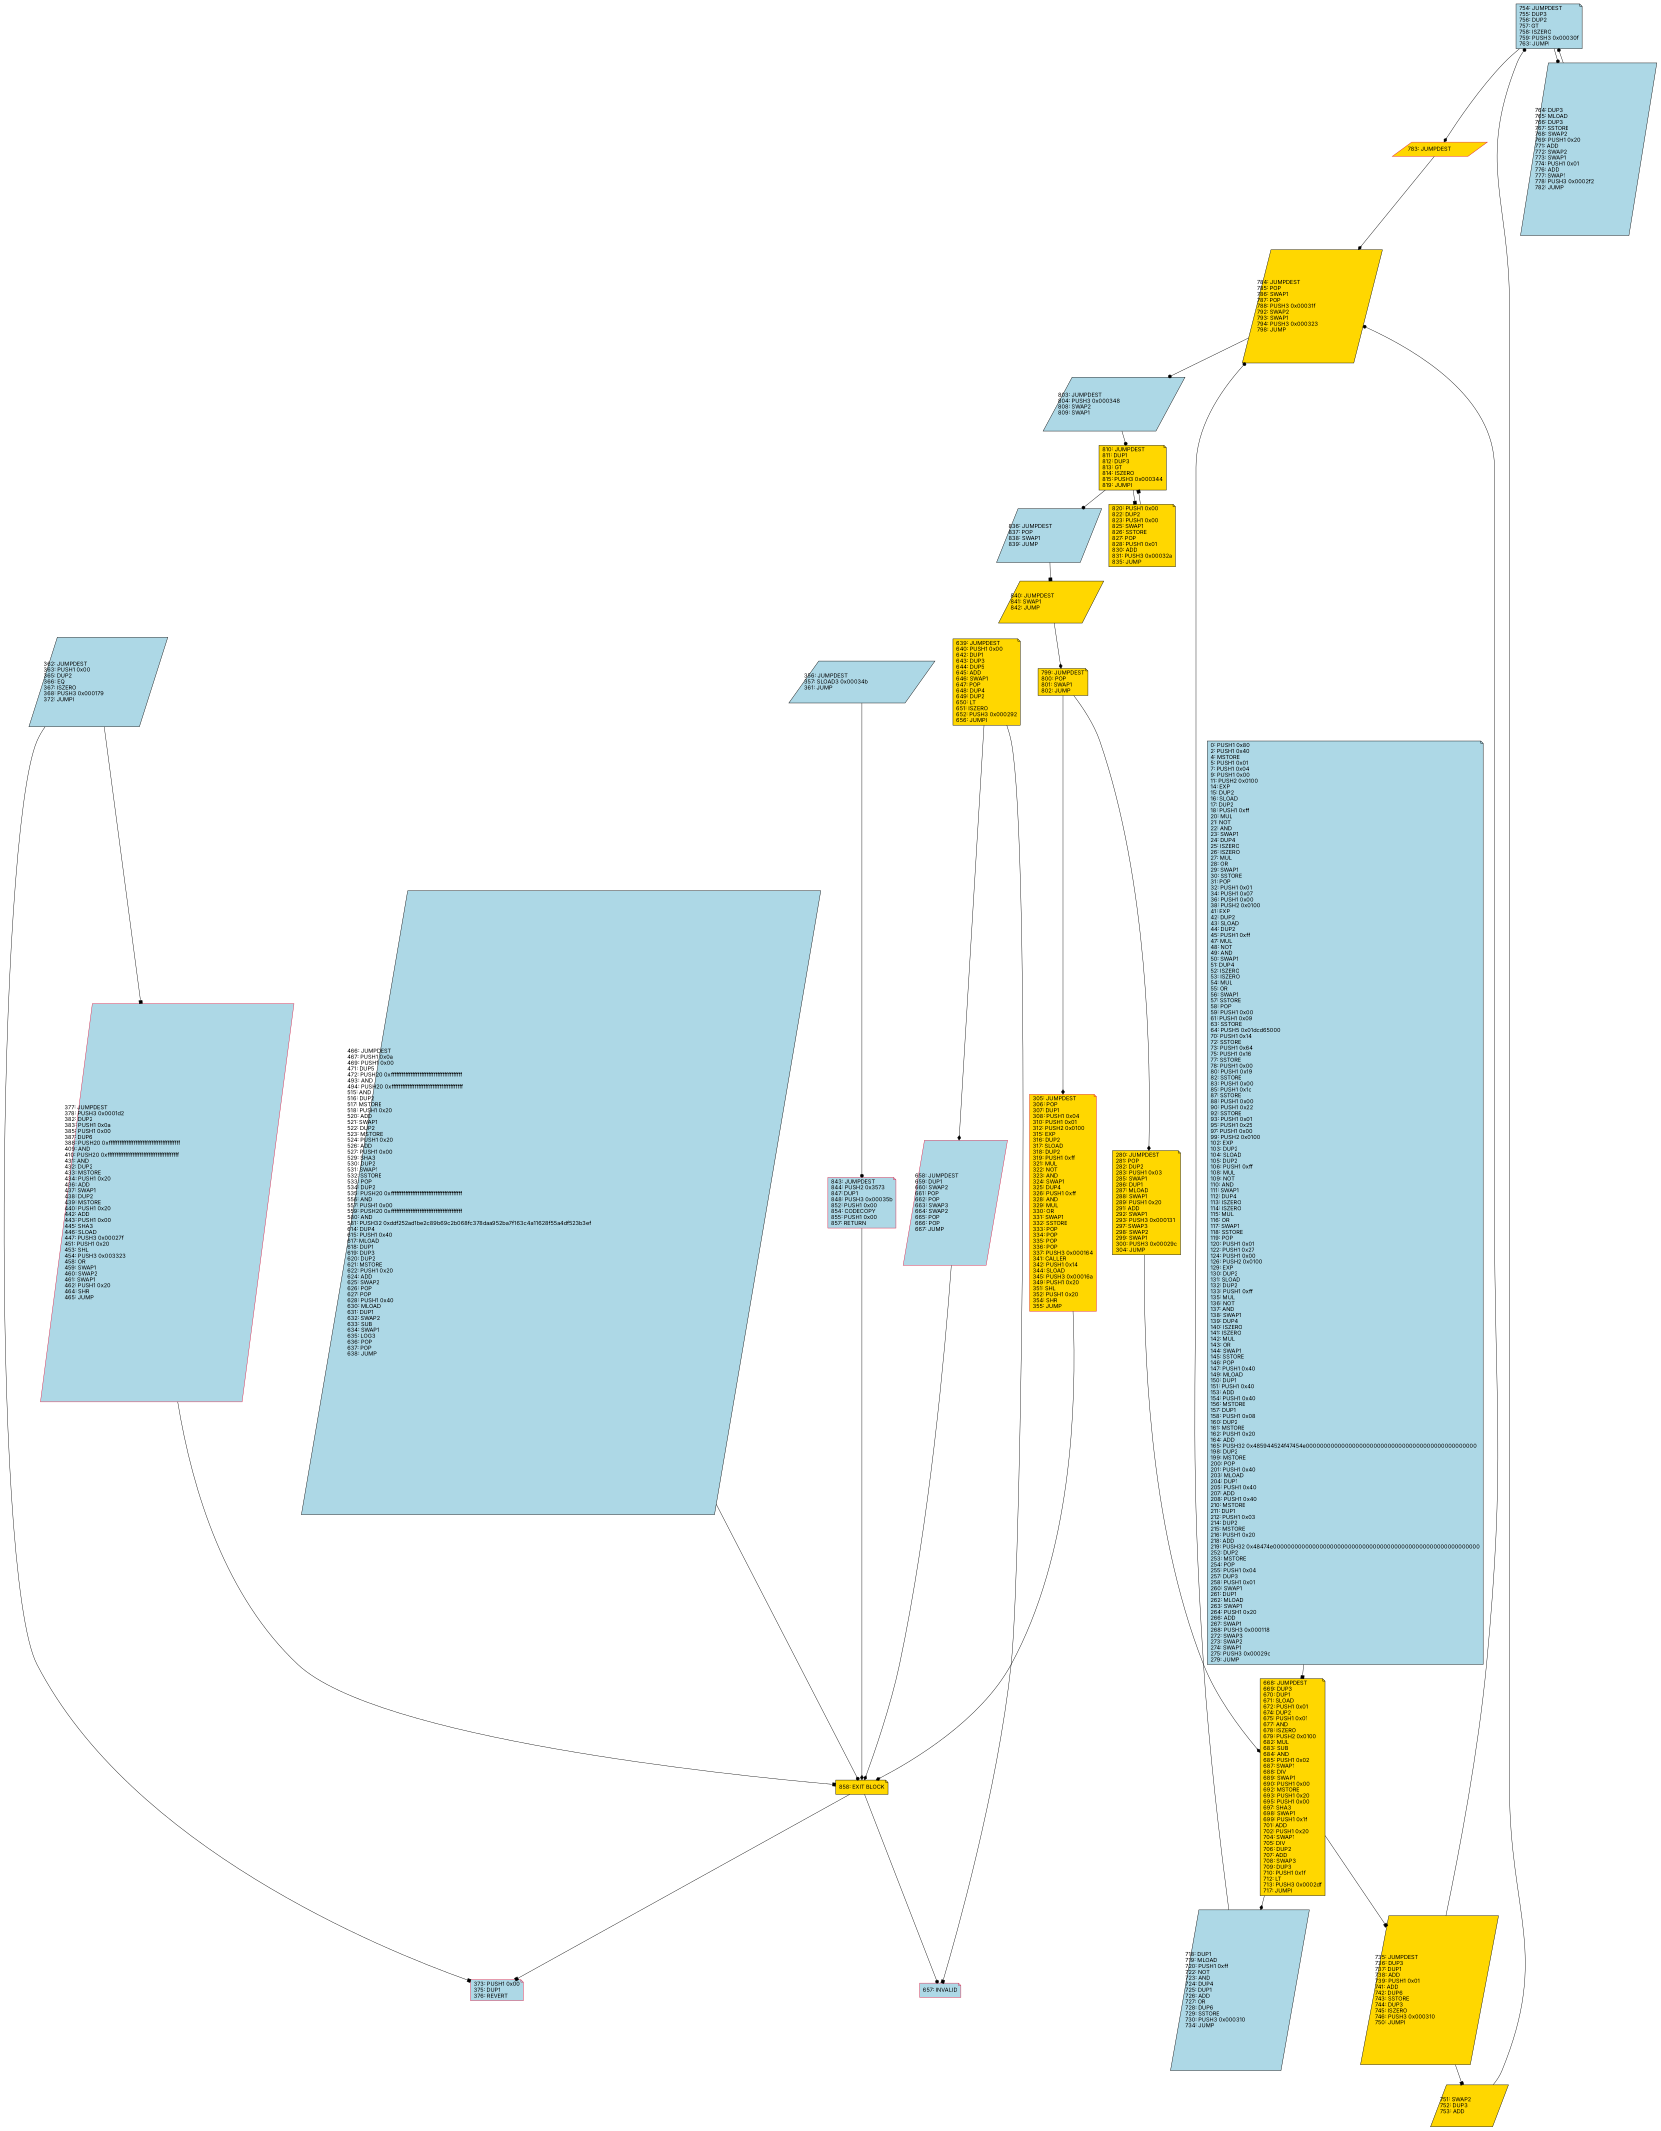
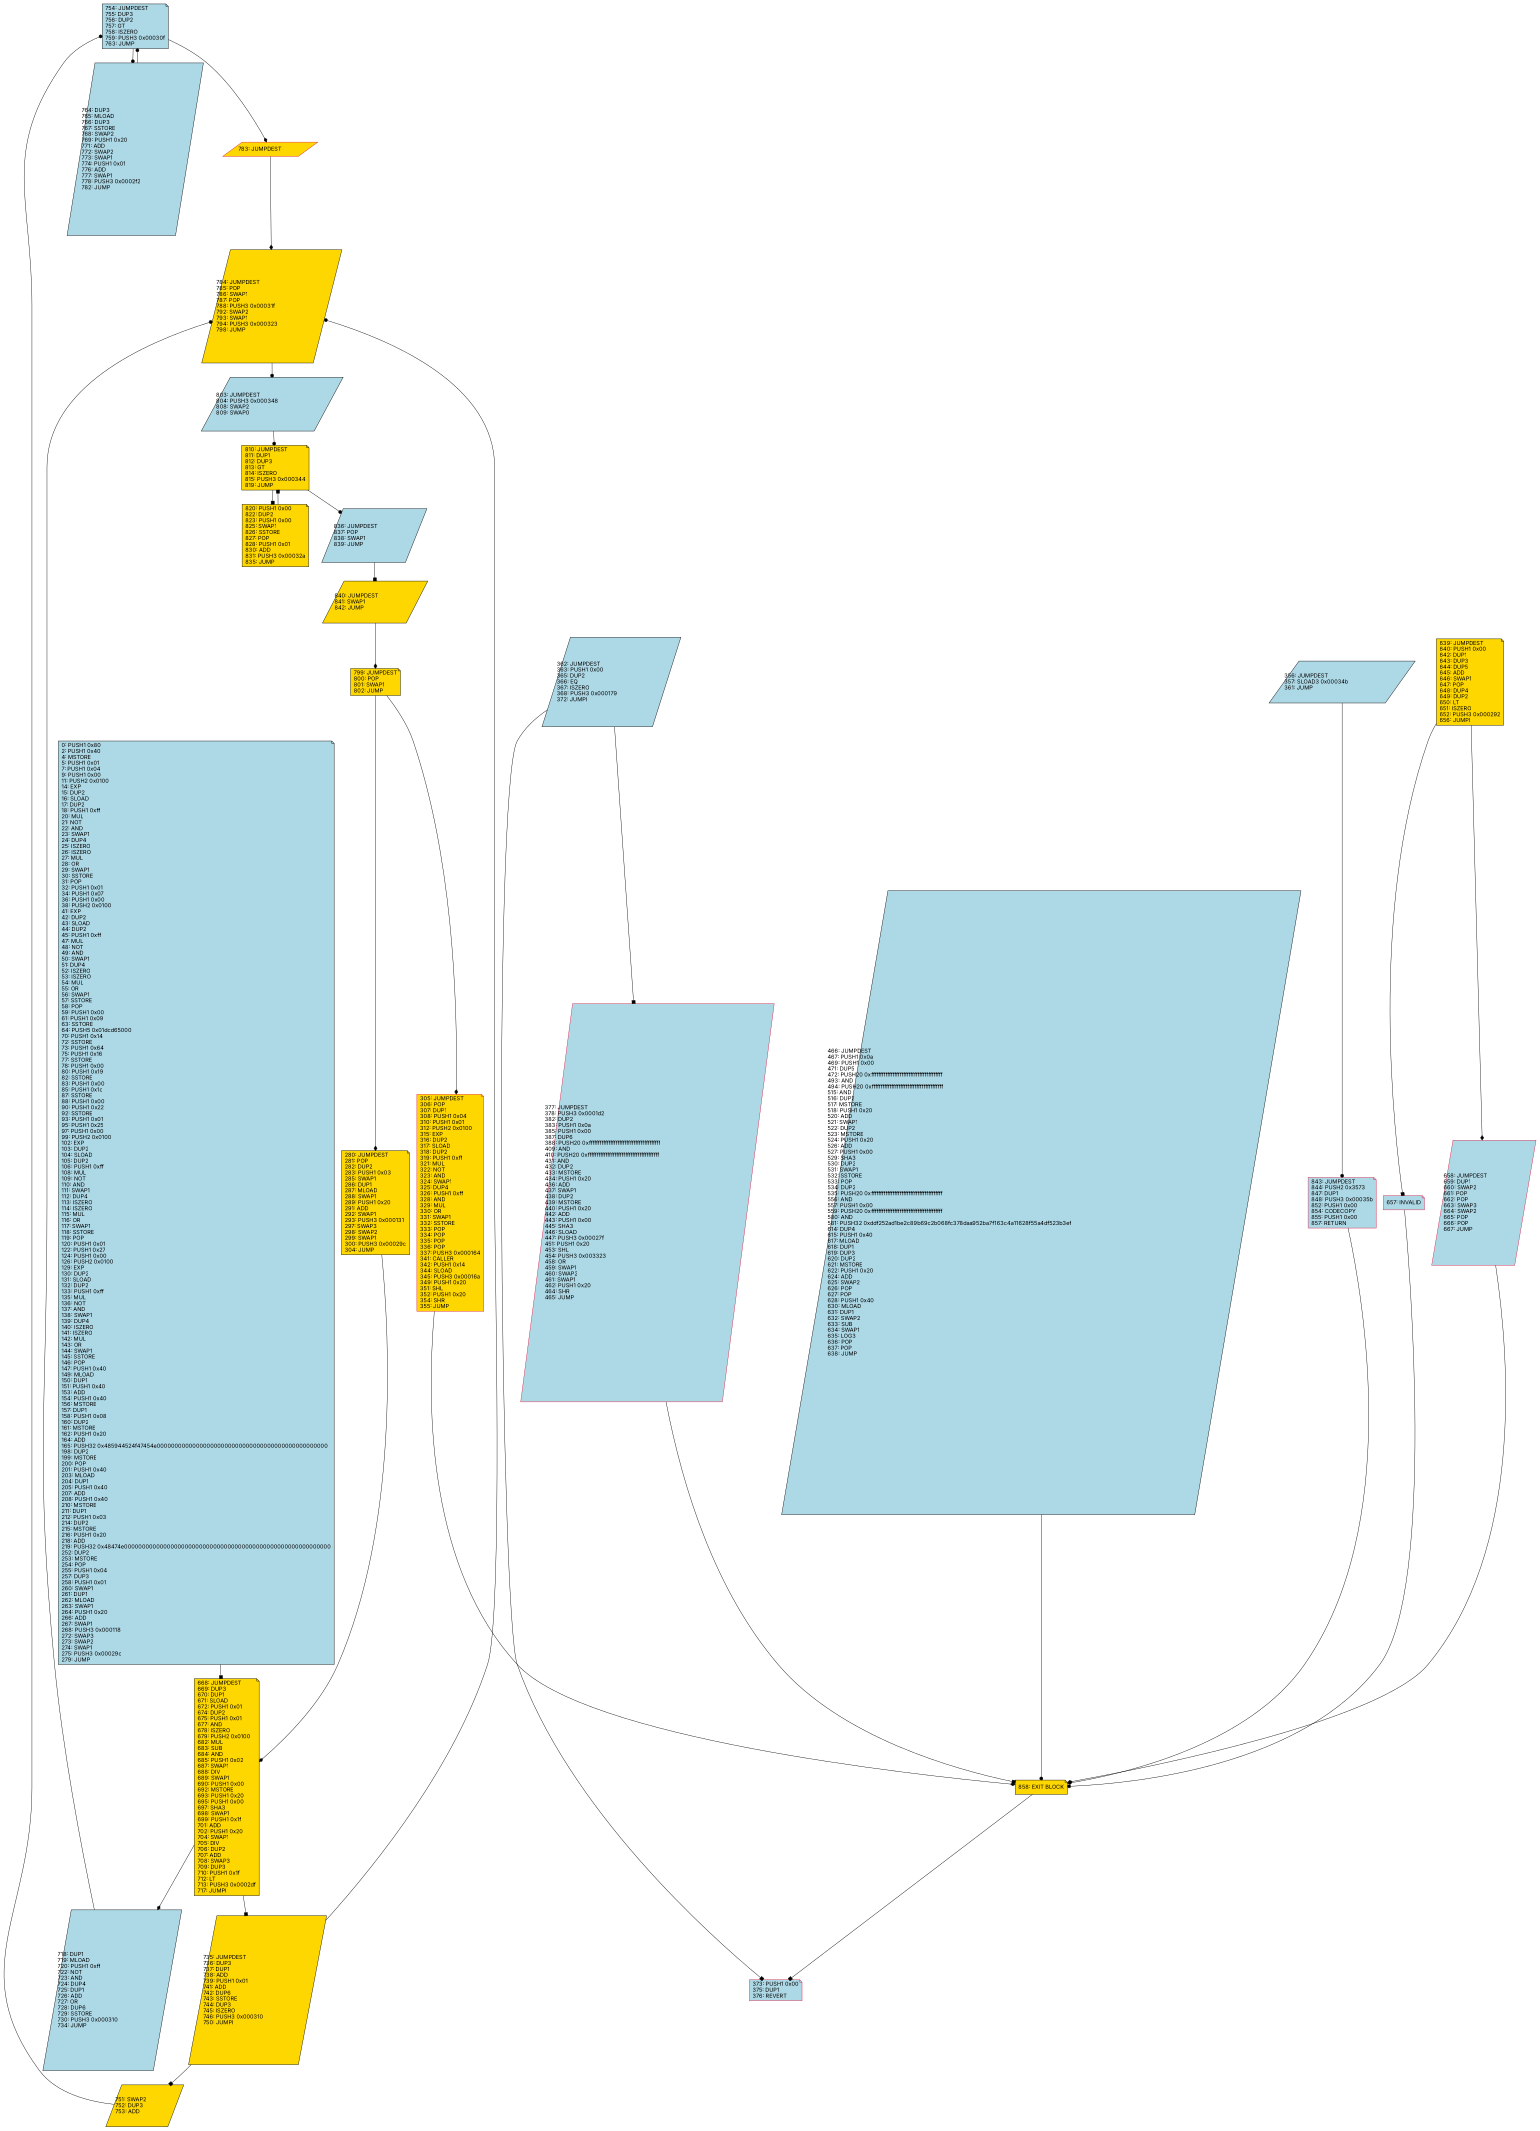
node "803: JUMPDEST 804: PUSH3 0x000348 808: SWAP2 809: SWAP1": label "803: JUMPDEST 804: PUSH3 0x000348 808: SWAP2 809: SWAP1" -> "803: JUMPDEST 804: PUSH3 0x000348 808: SWAP2 809: SWAP0"
edge "858: EXIT BLOCK" -> "657: INVALID": reversed
